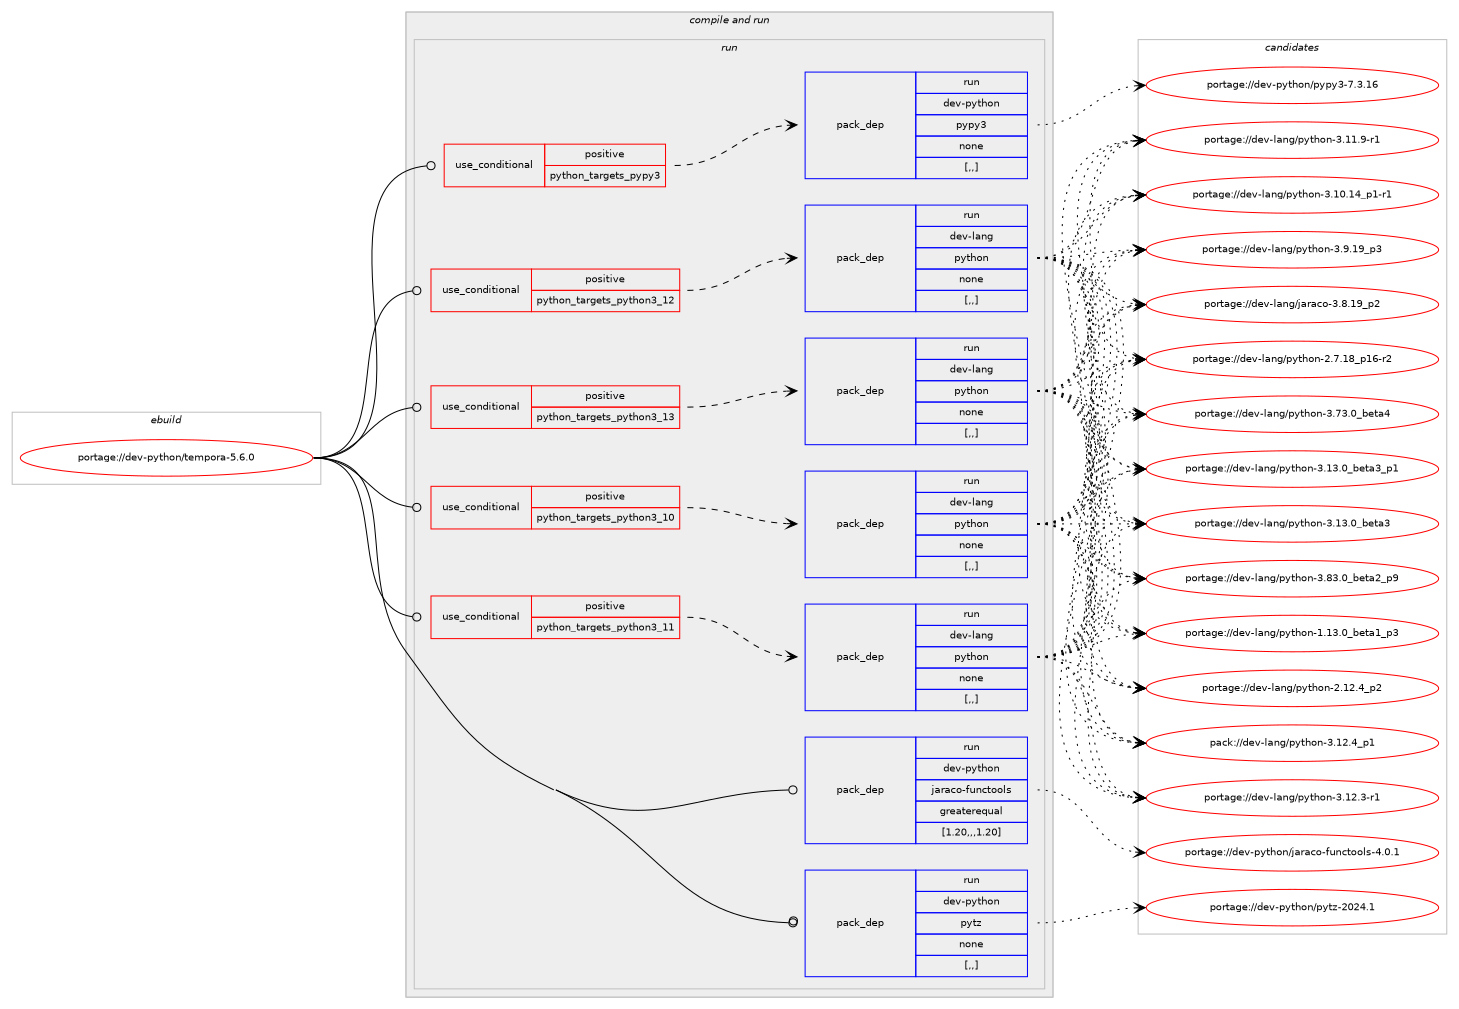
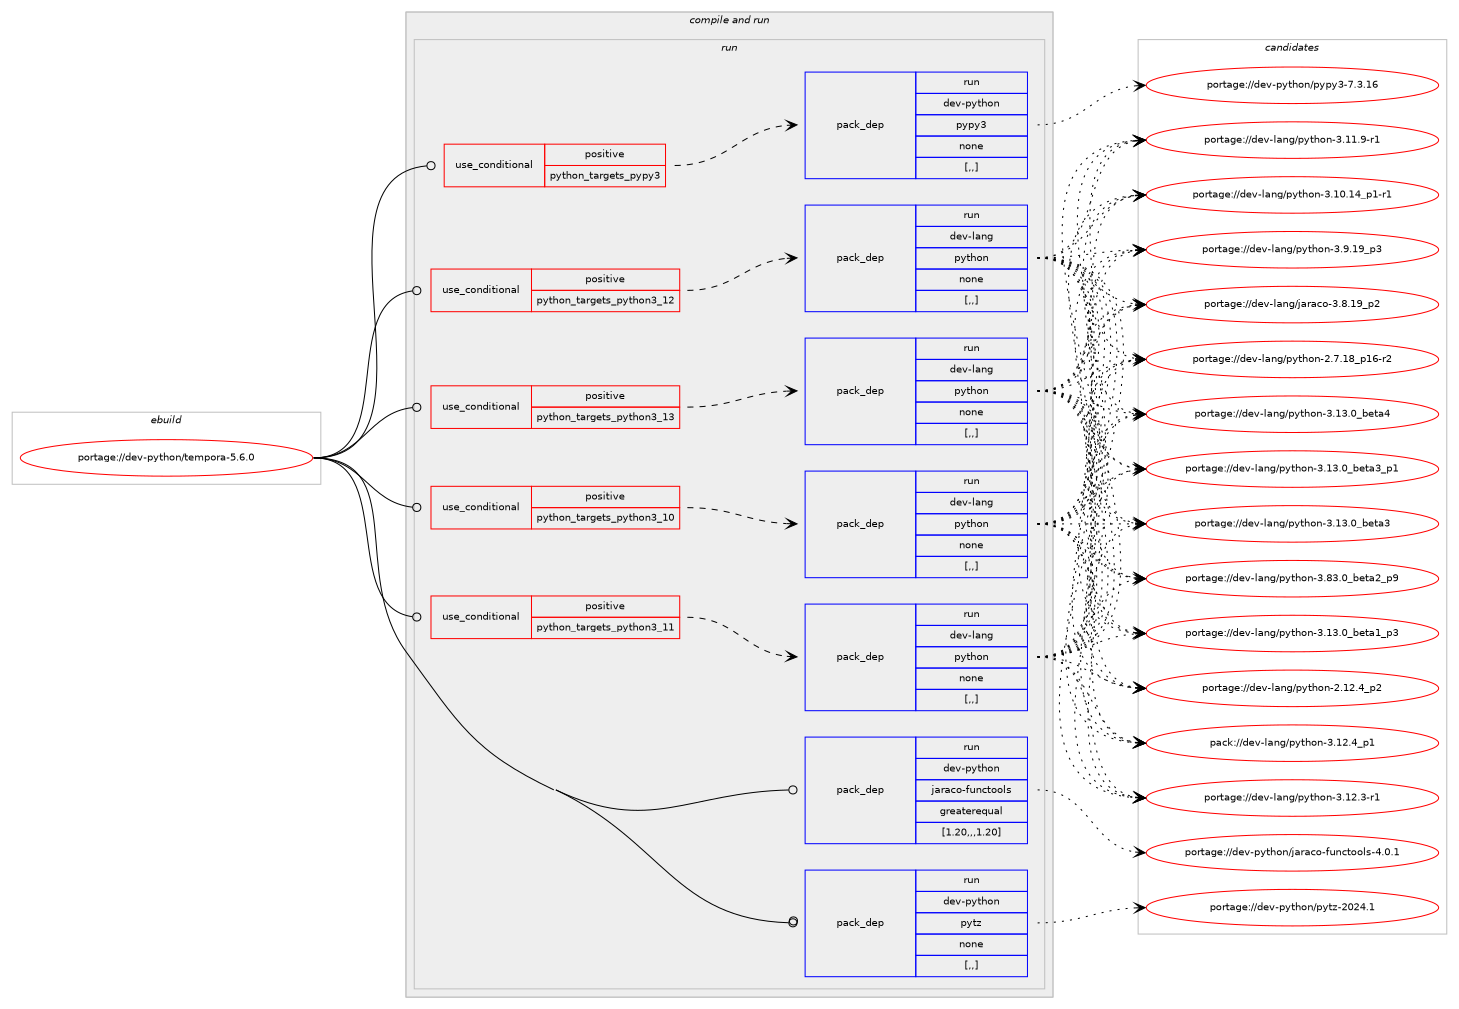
node "portage://dev-lang/python-3.73.0_beta4": label "portage://dev-lang/python-3.73.0_beta4" -> "portage://dev-lang/python-3.13.0_beta4"
node "portage://dev-lang/python-1.13.0_beta1_p3": label "portage://dev-lang/python-1.13.0_beta1_p3" -> "portage://dev-lang/python-3.13.0_beta1_p3"
